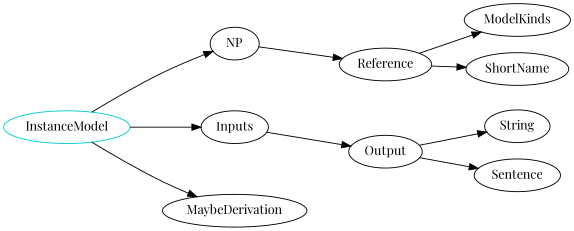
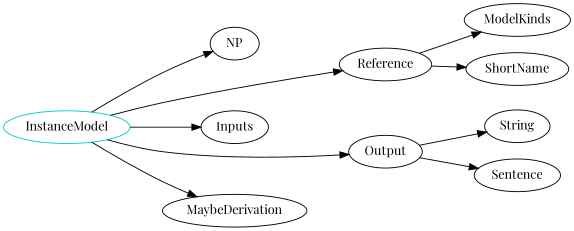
edge "NP" -> "Reference": now "InstanceModel" -> "Reference"
edge "Inputs" -> "Output": now "InstanceModel" -> "Output"
